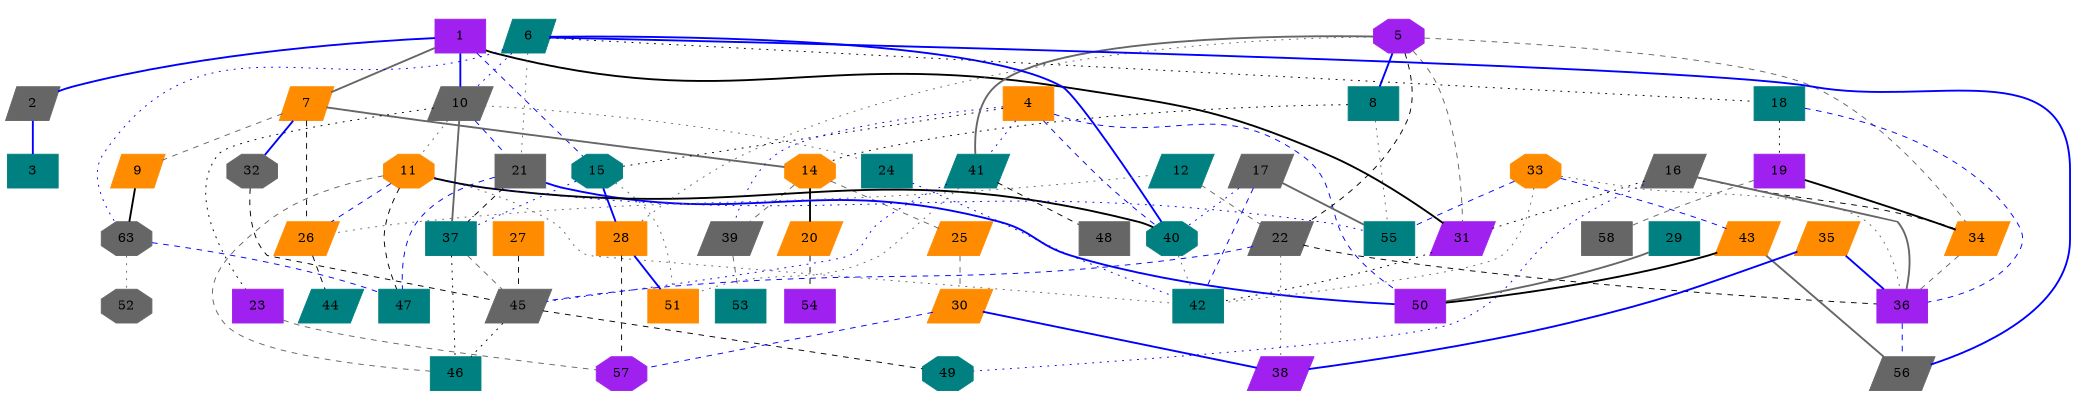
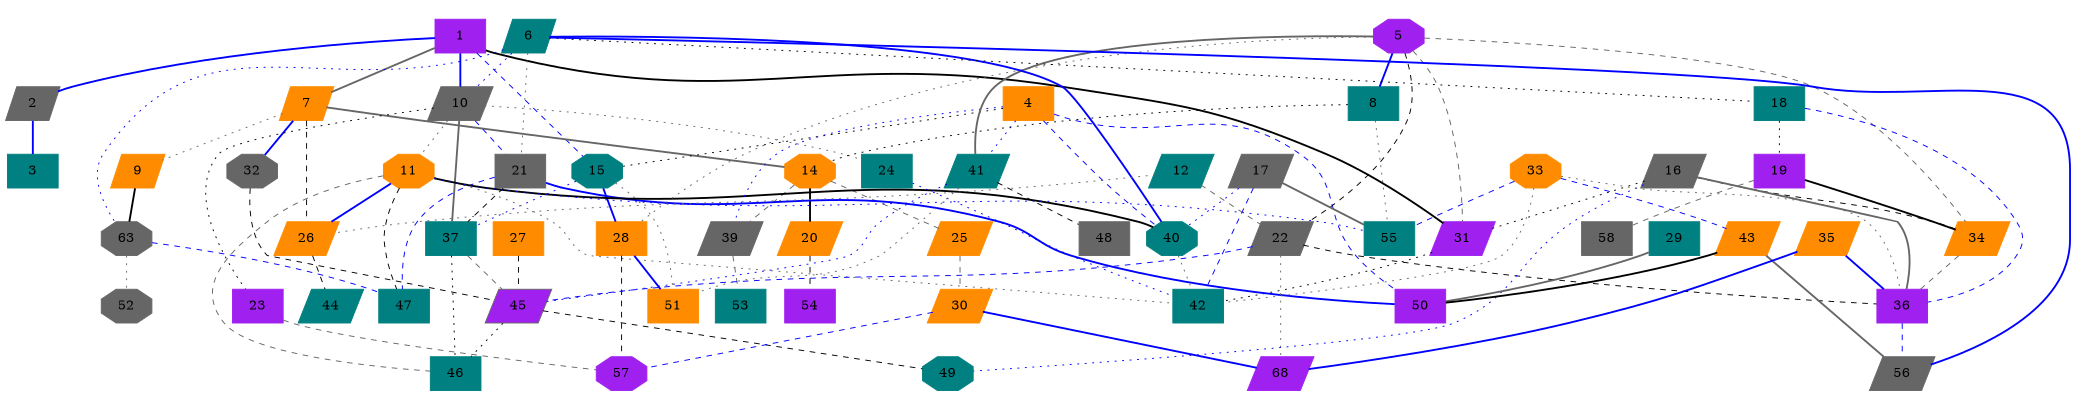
edge "7" -- "9": style dashed -> dotted
edge "11" -- "26": style dashed -> bold
node "45": fillcolor gray40 -> purple
node "38": label "38" -> "68"
